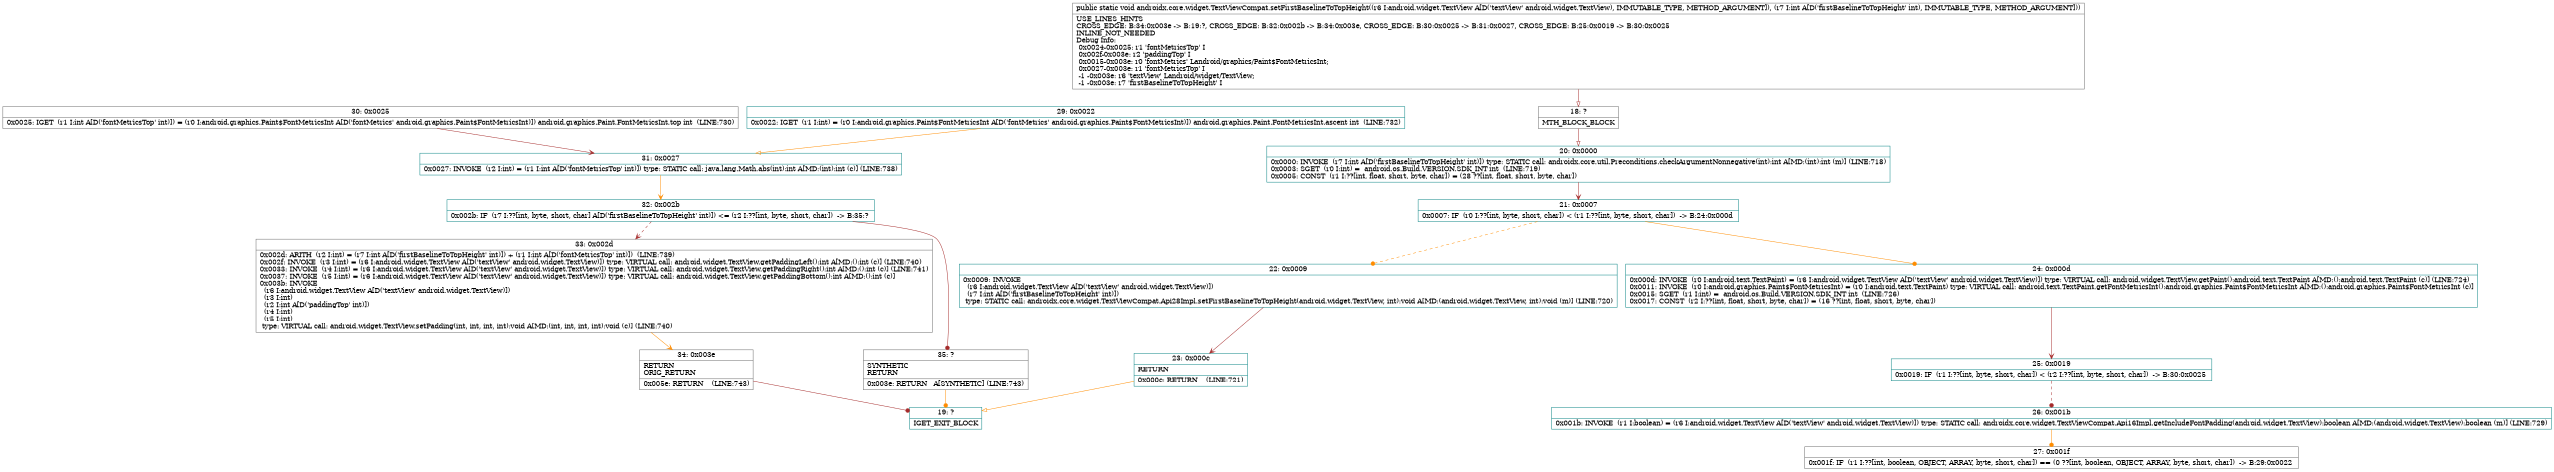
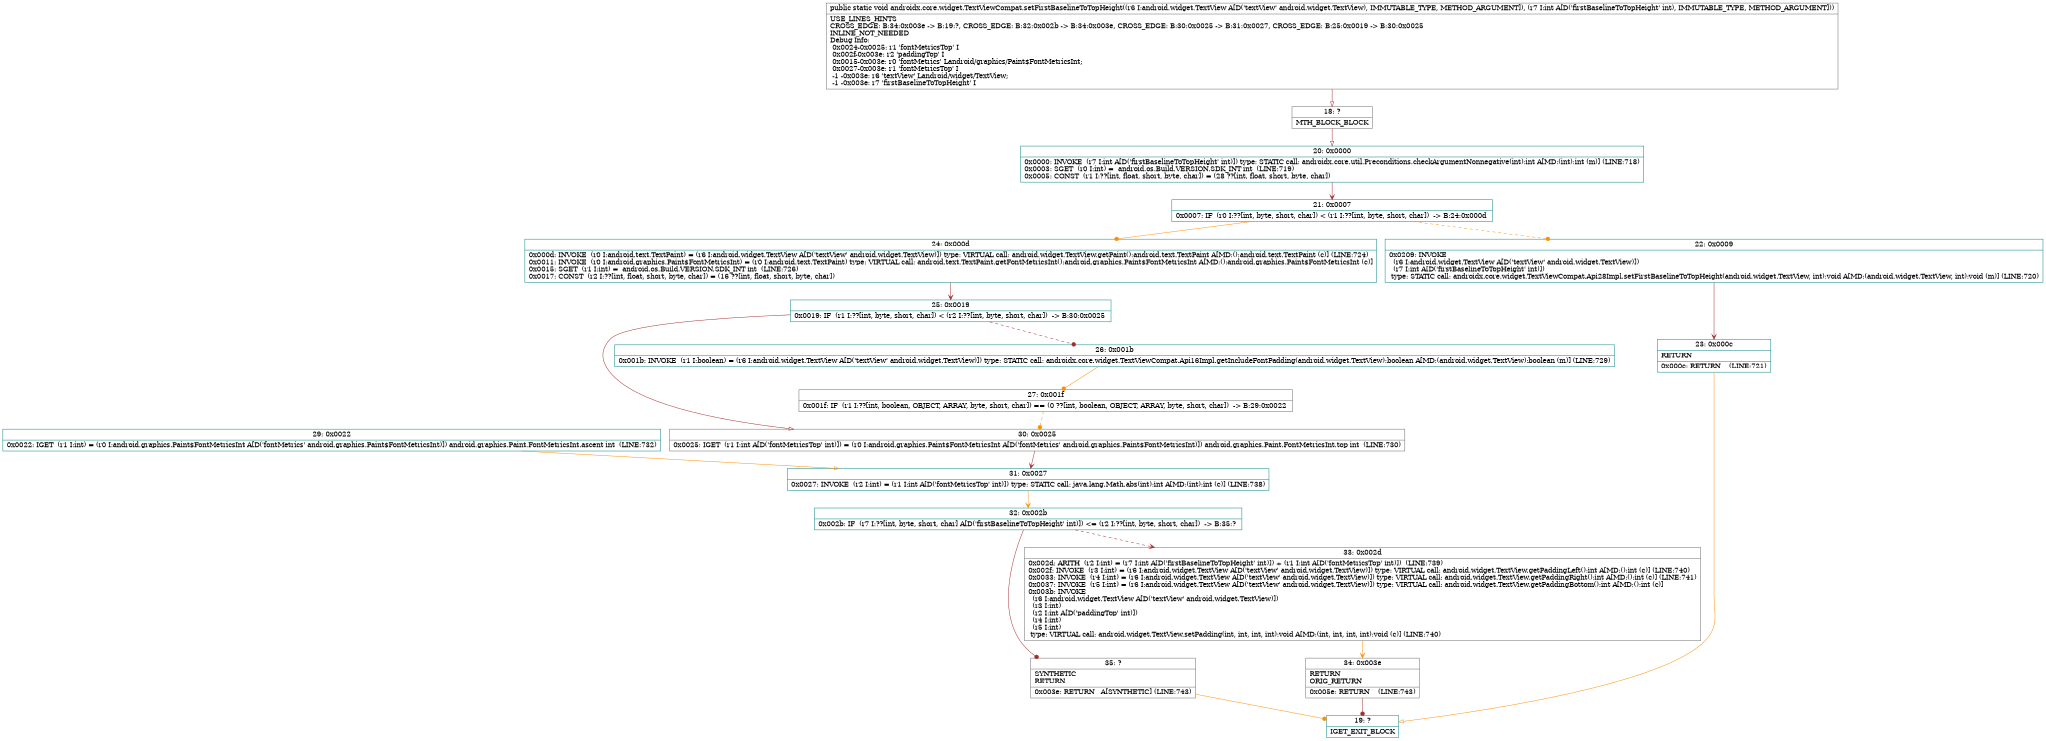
node "22: 0x0009": text "0x0009: INVOKE" -> "0x0209: INVOKE"
edge "25: 0x0019" -> "30: 0x0025": added
edge "27: 0x001f" -> "30: 0x0025": added
